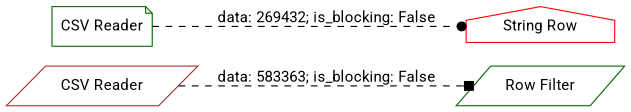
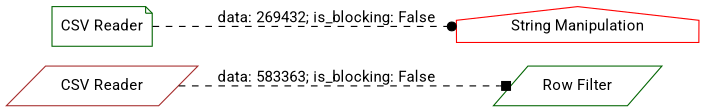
node "String Row": label "String Row" -> "String Manipulation"
